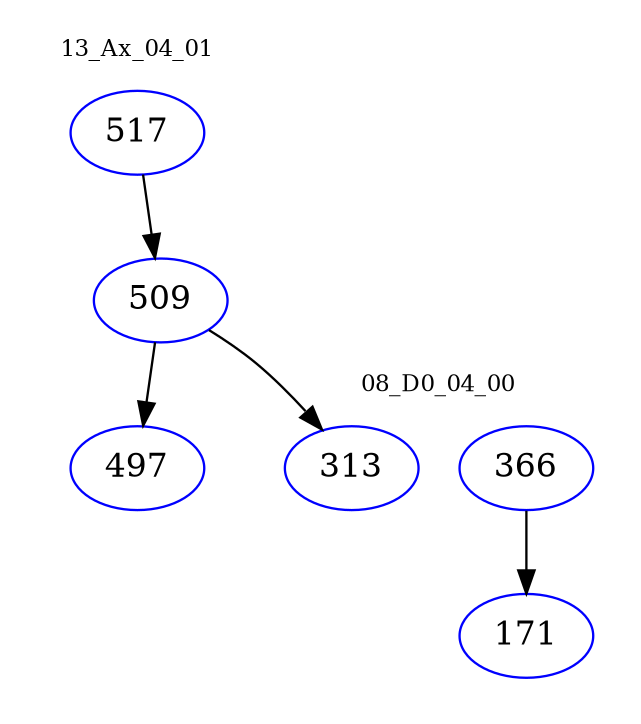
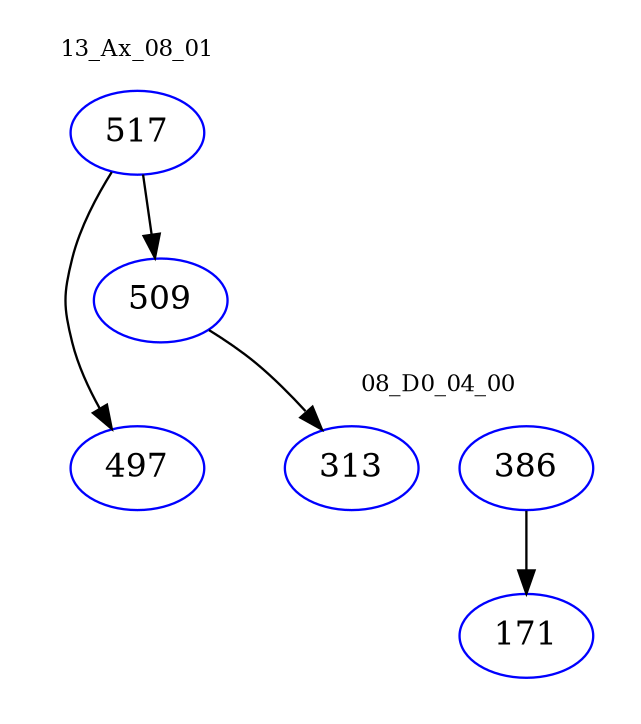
cluster "13_Ax_04_01": label "13_Ax_04_01" -> "13_Ax_08_01"
edge "509" -> "497": now "517" -> "497"
node "366": label "366" -> "386"
